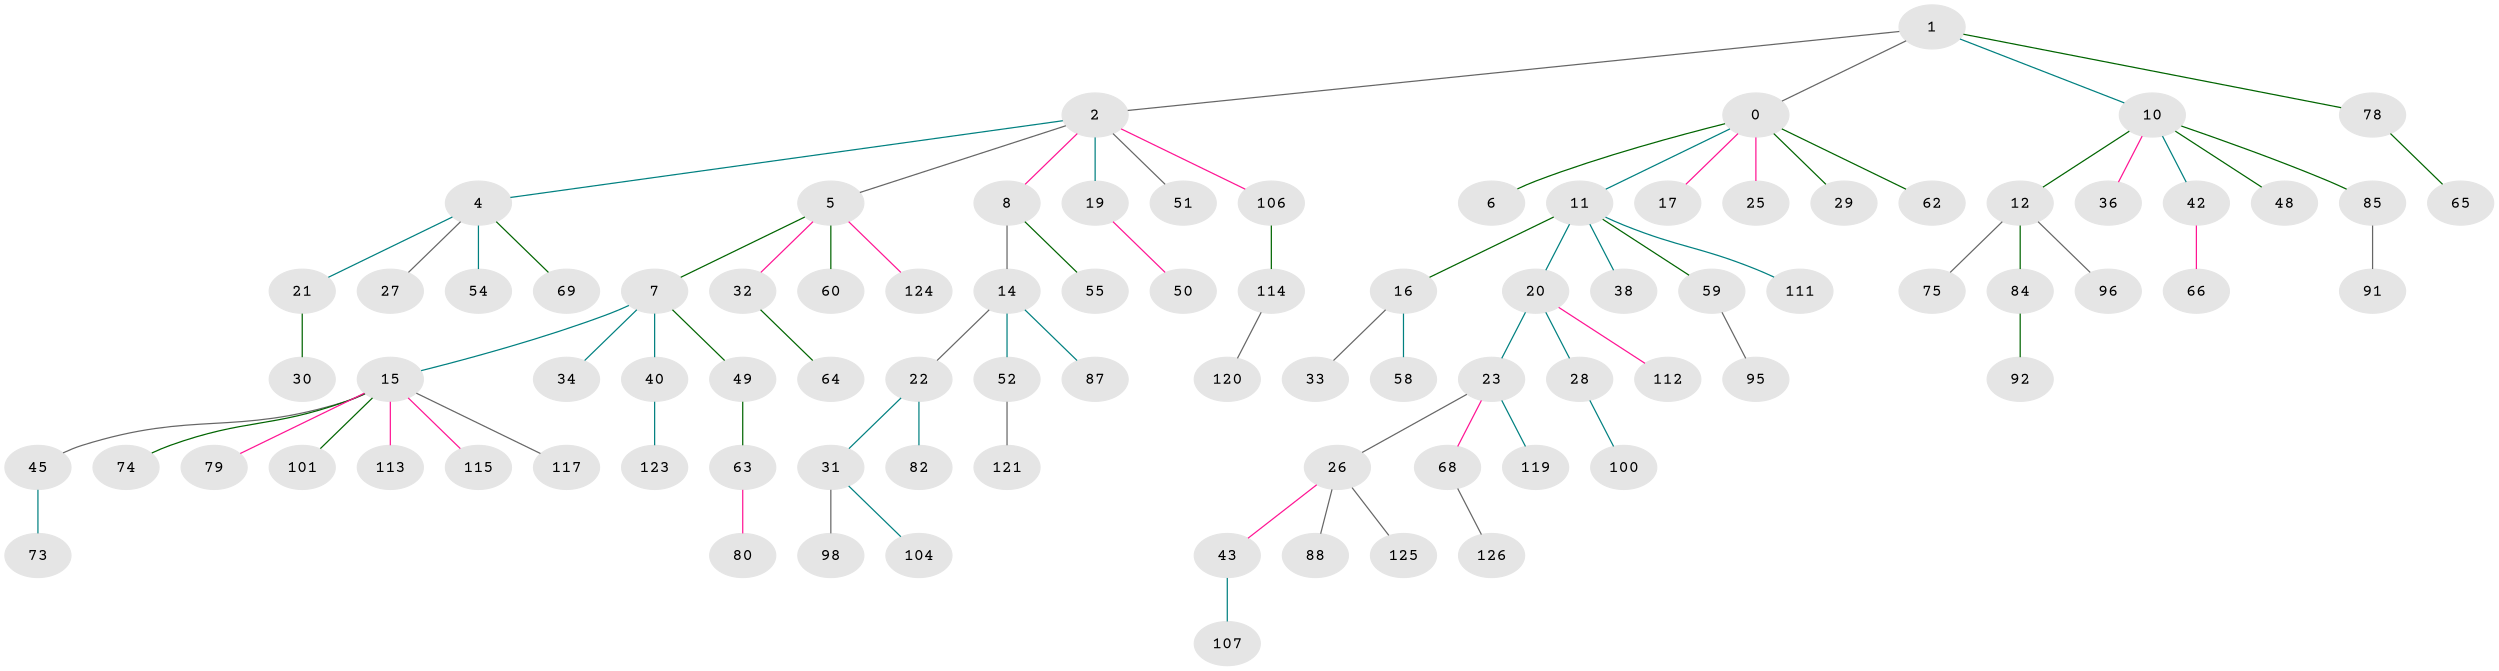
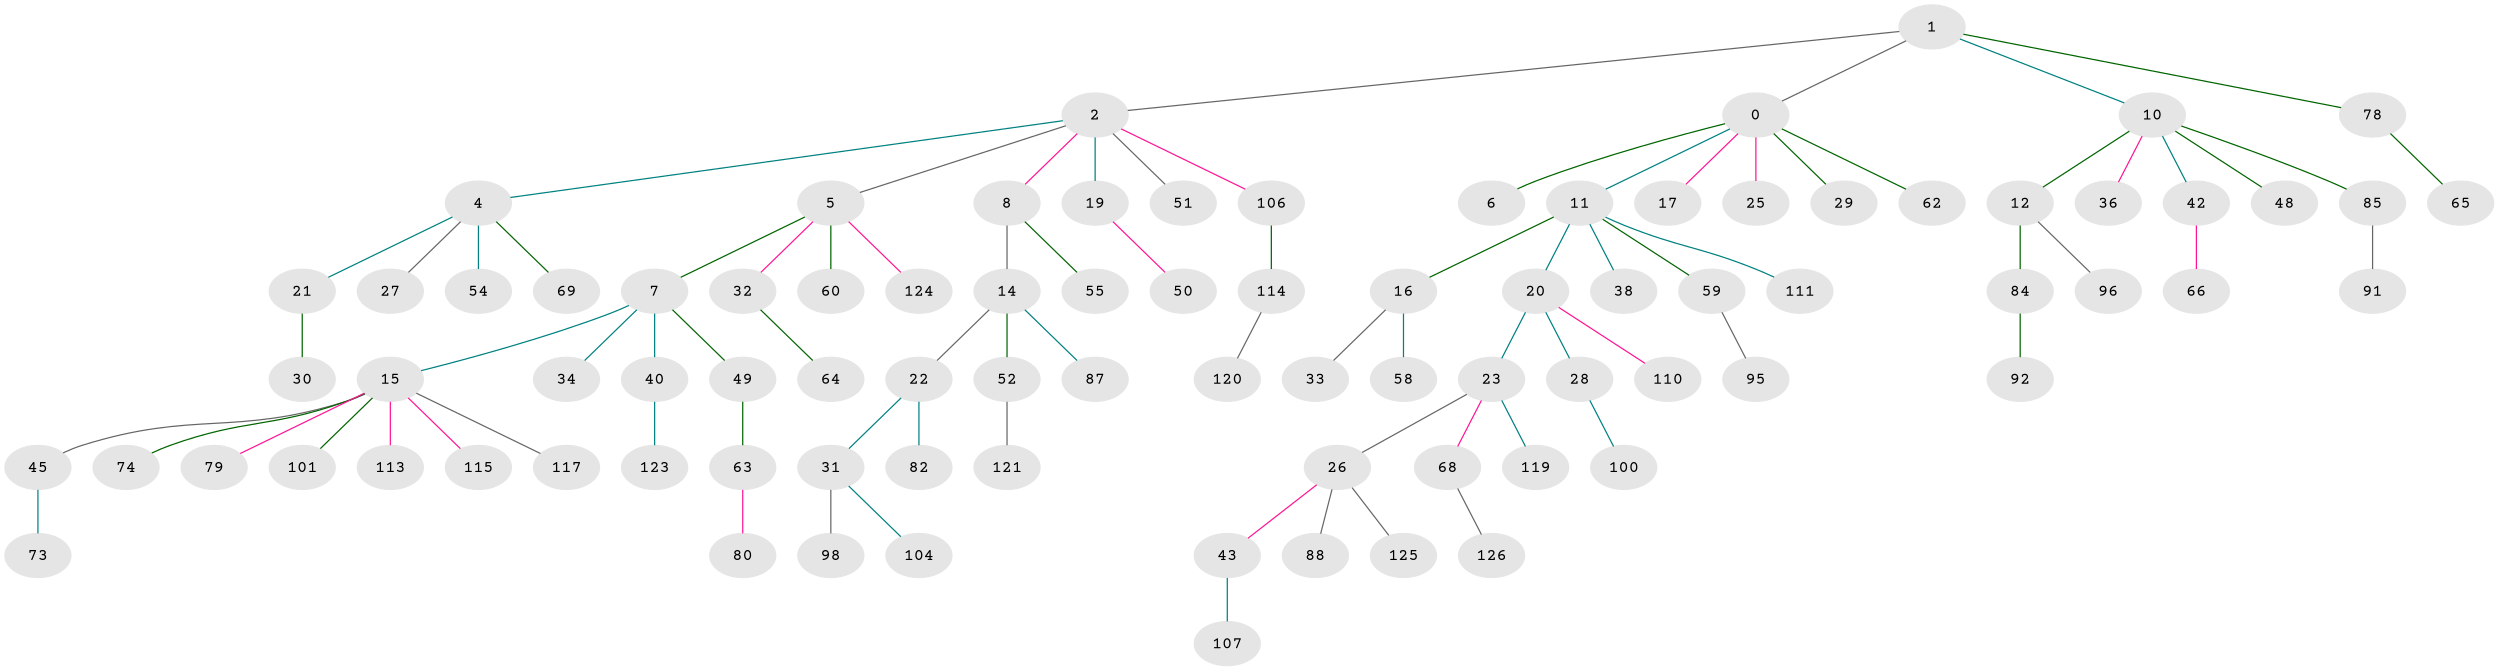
node "75": removed
edge "14" -- "52": color teal -> darkgreen
node "112": label "112" -> "110"
